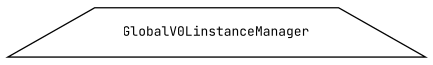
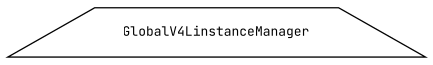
node "GlobalV0LinstanceManager": label "GlobalV0LinstanceManager" -> "GlobalV4LinstanceManager"
